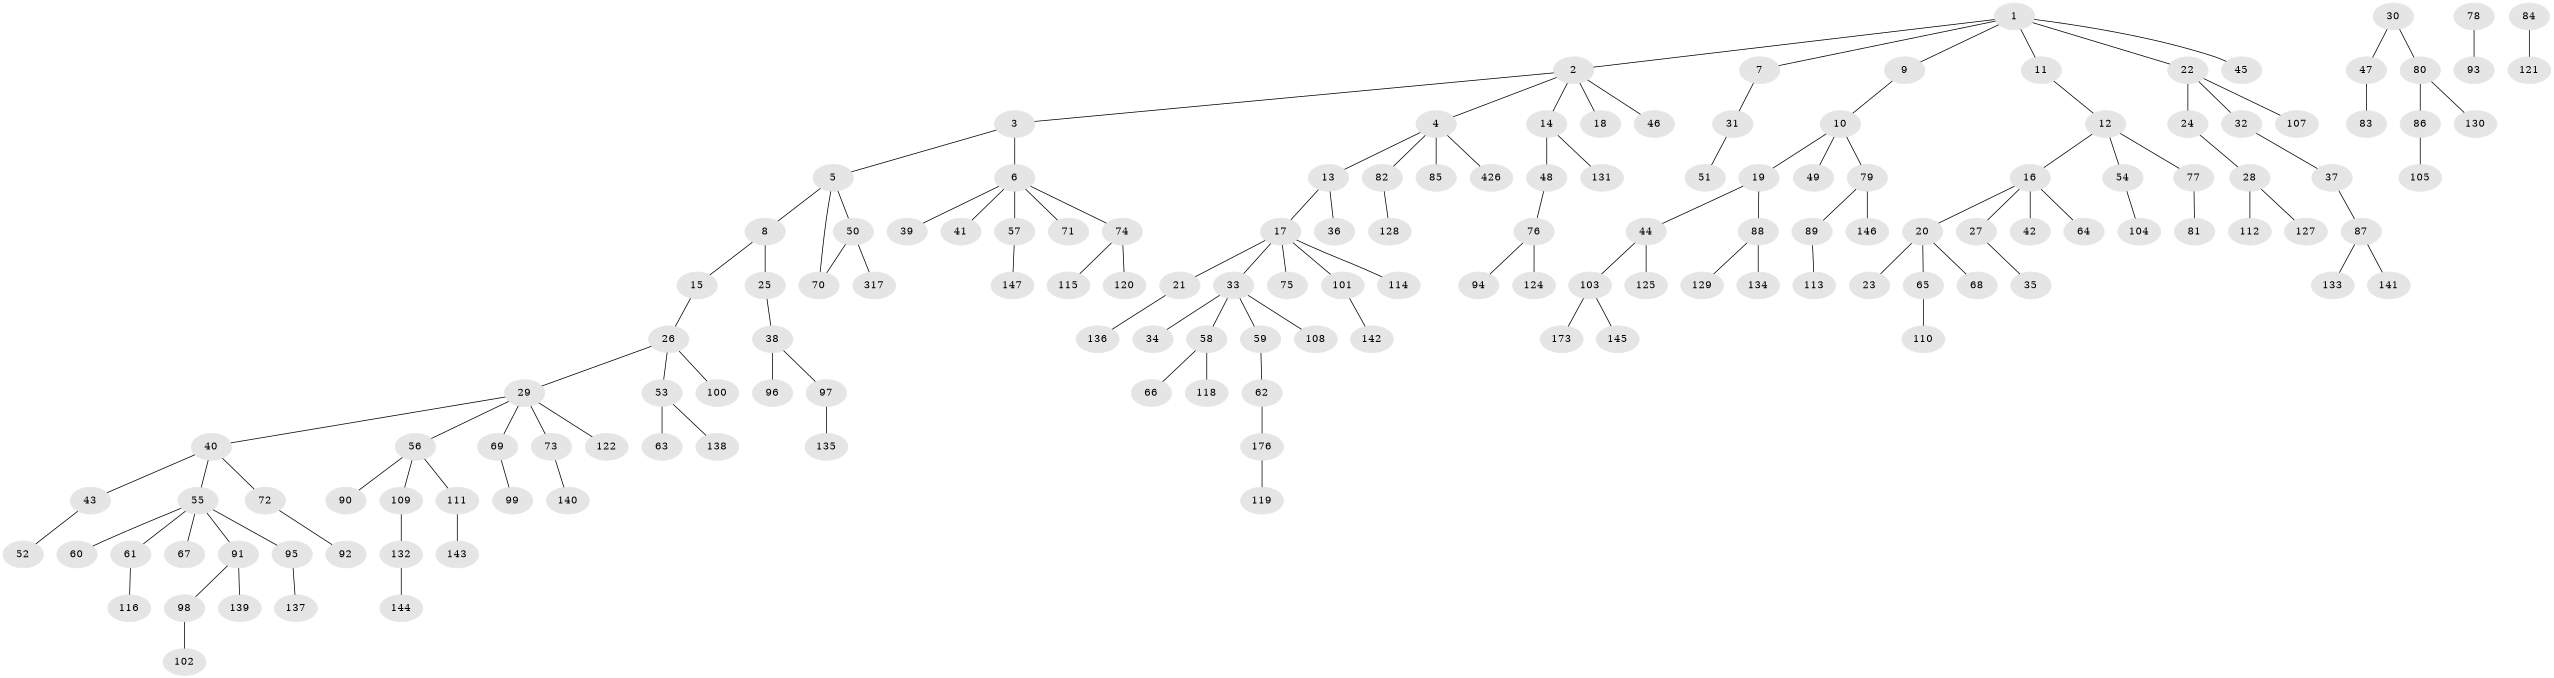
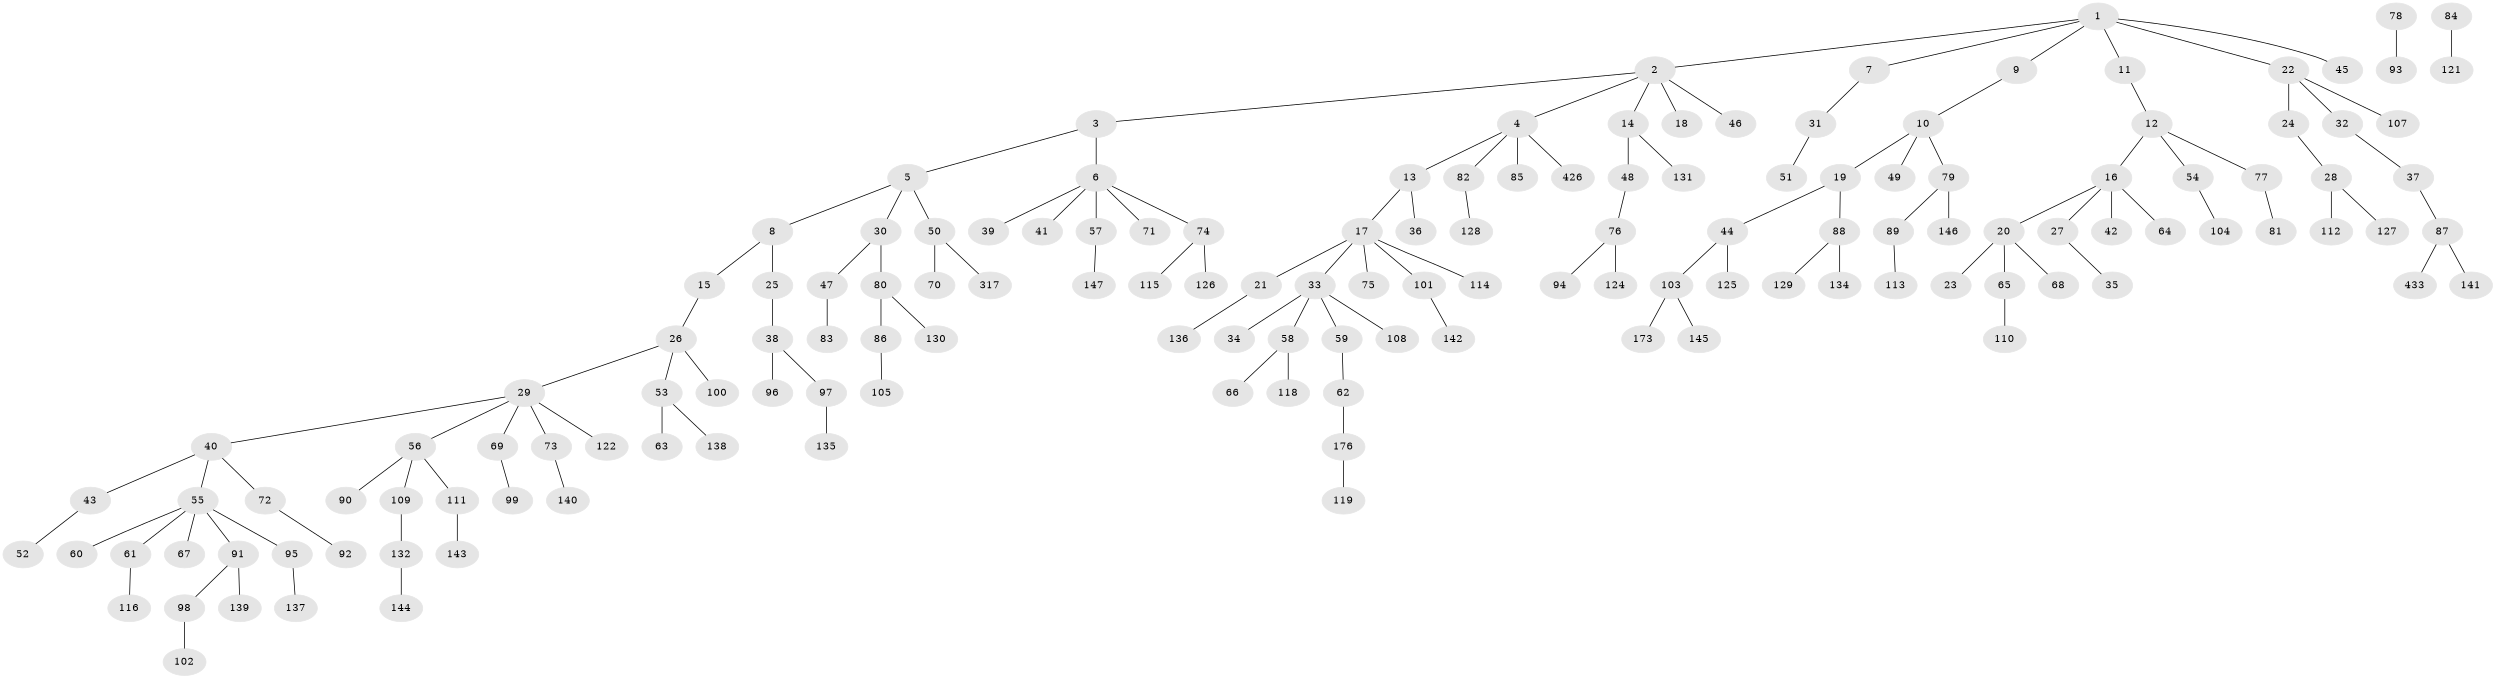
edge "5" -- "70": now "5" -- "30"
node "120": label "120" -> "126"
node "133": label "133" -> "433"
